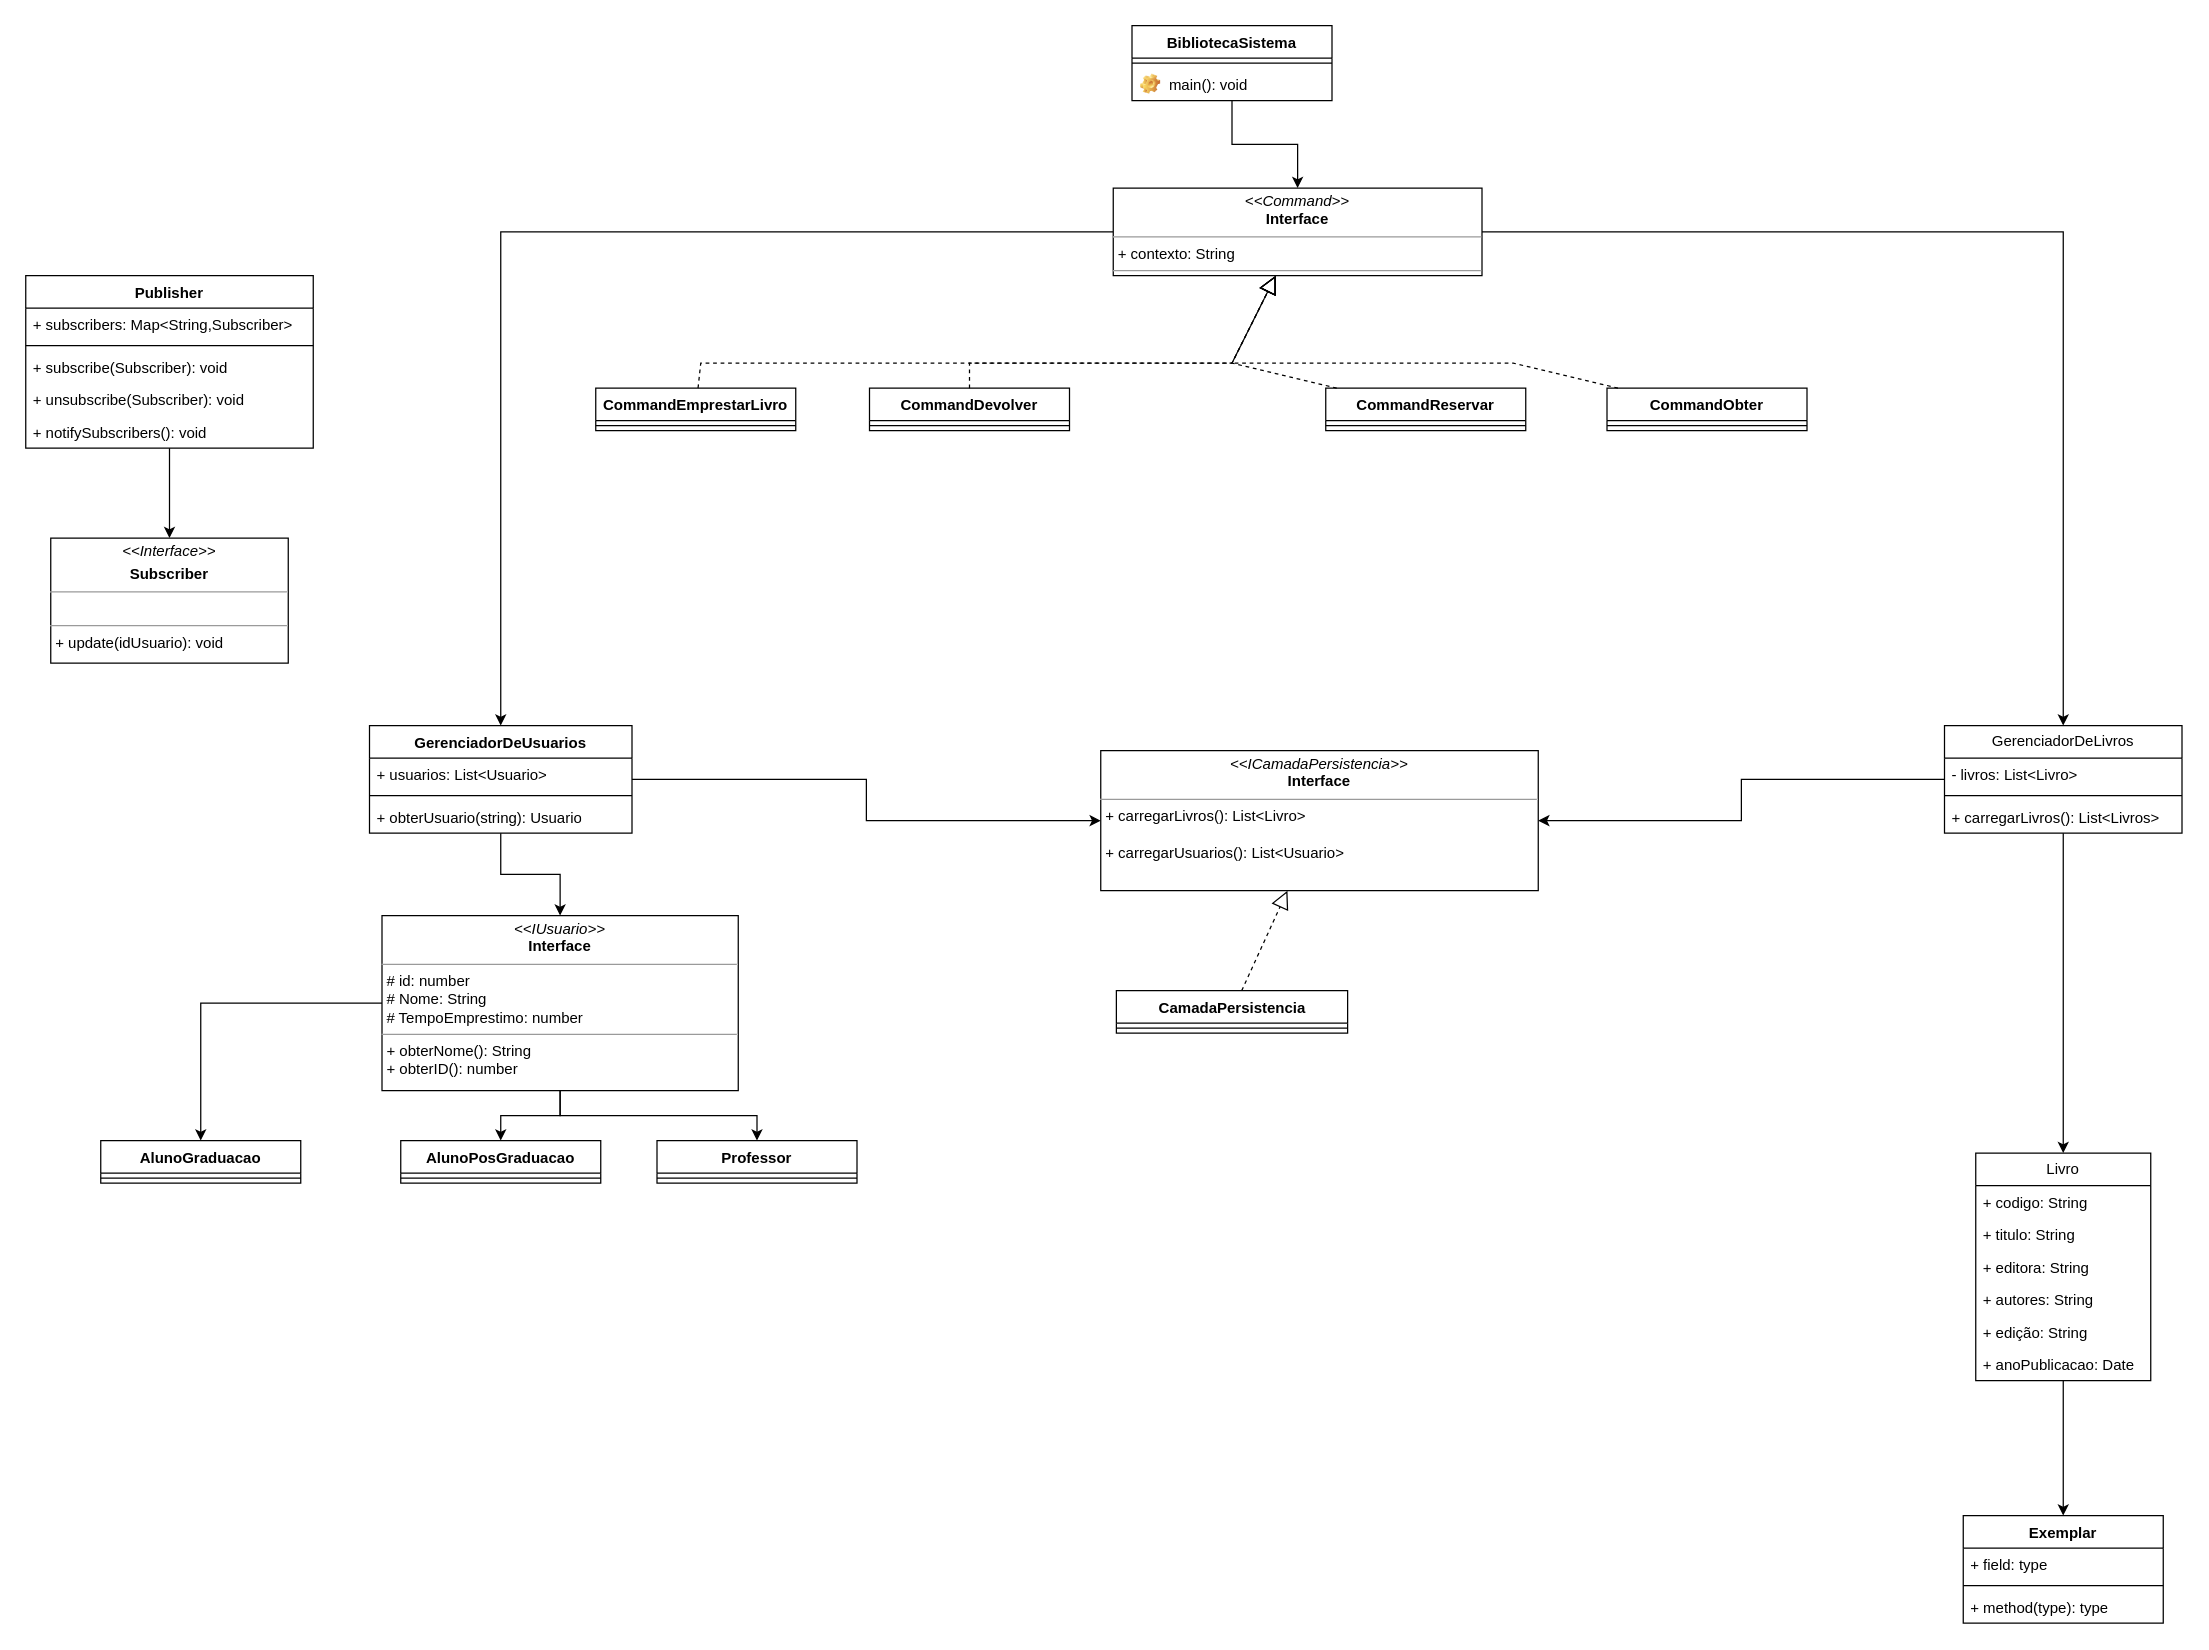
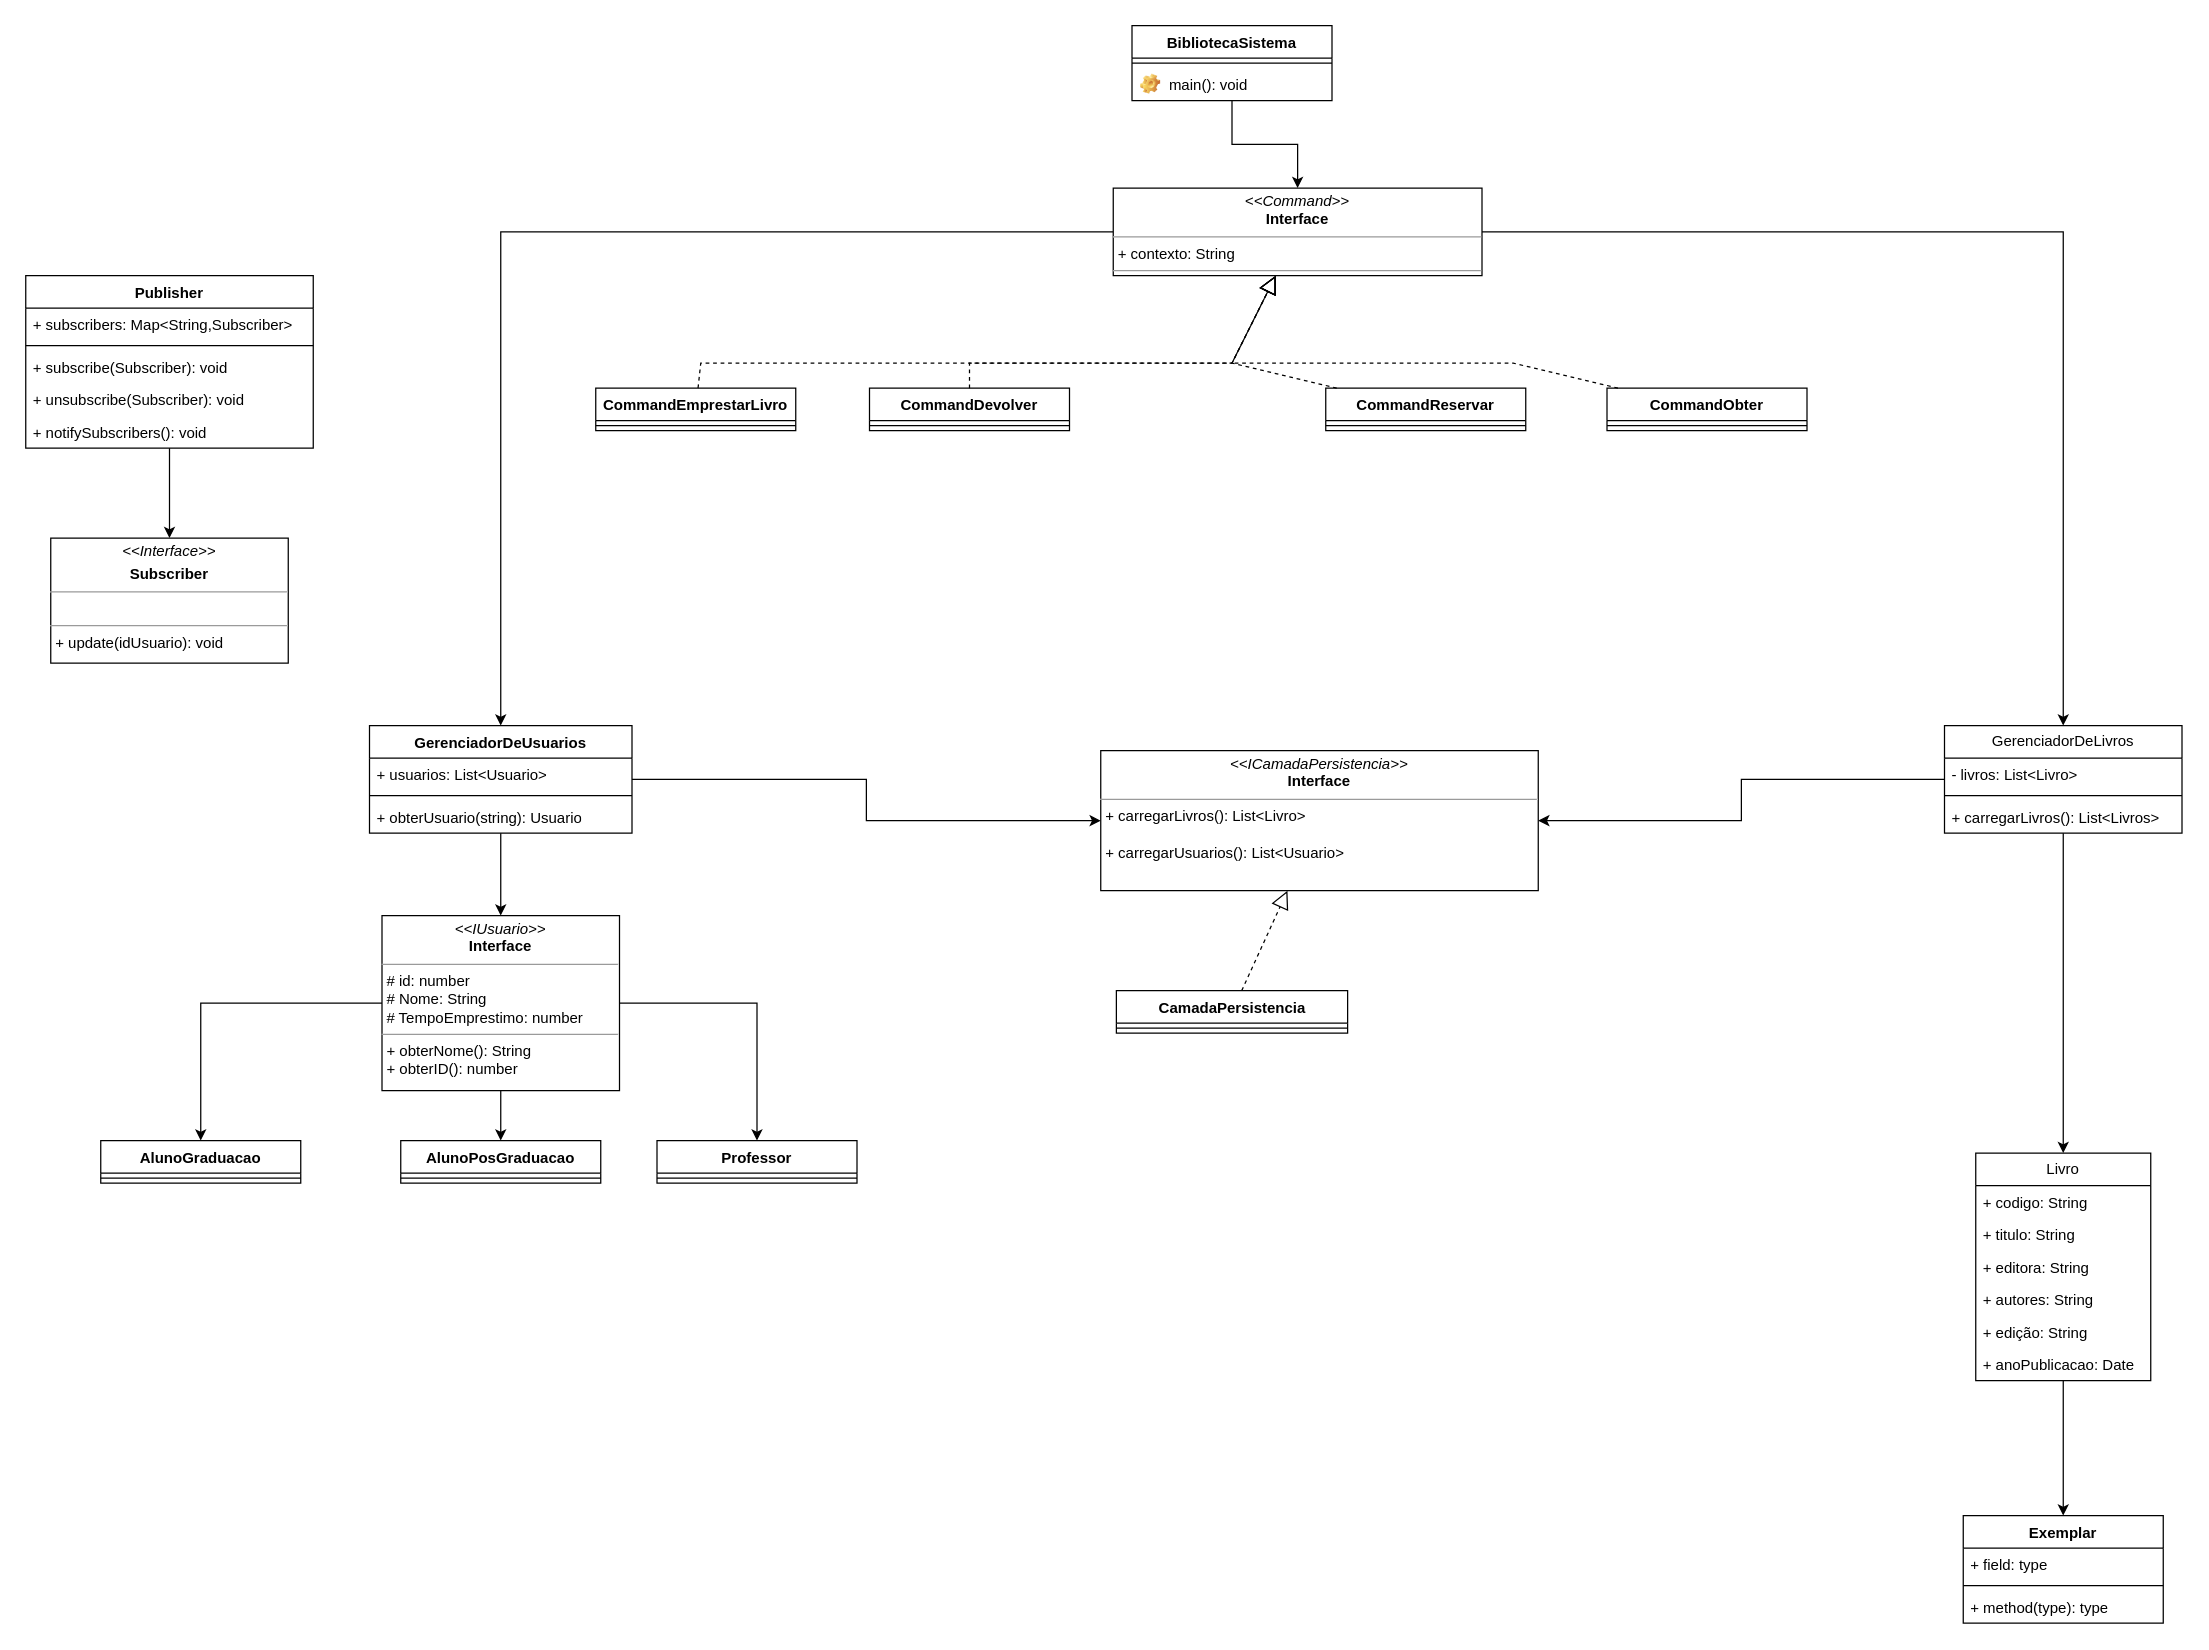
node "<<IUsuario>> Interface # id: number # Nome: String # TempoEmprestimo: number + obterNome(): String + obterID(): number": size 356x175 -> 238x175
